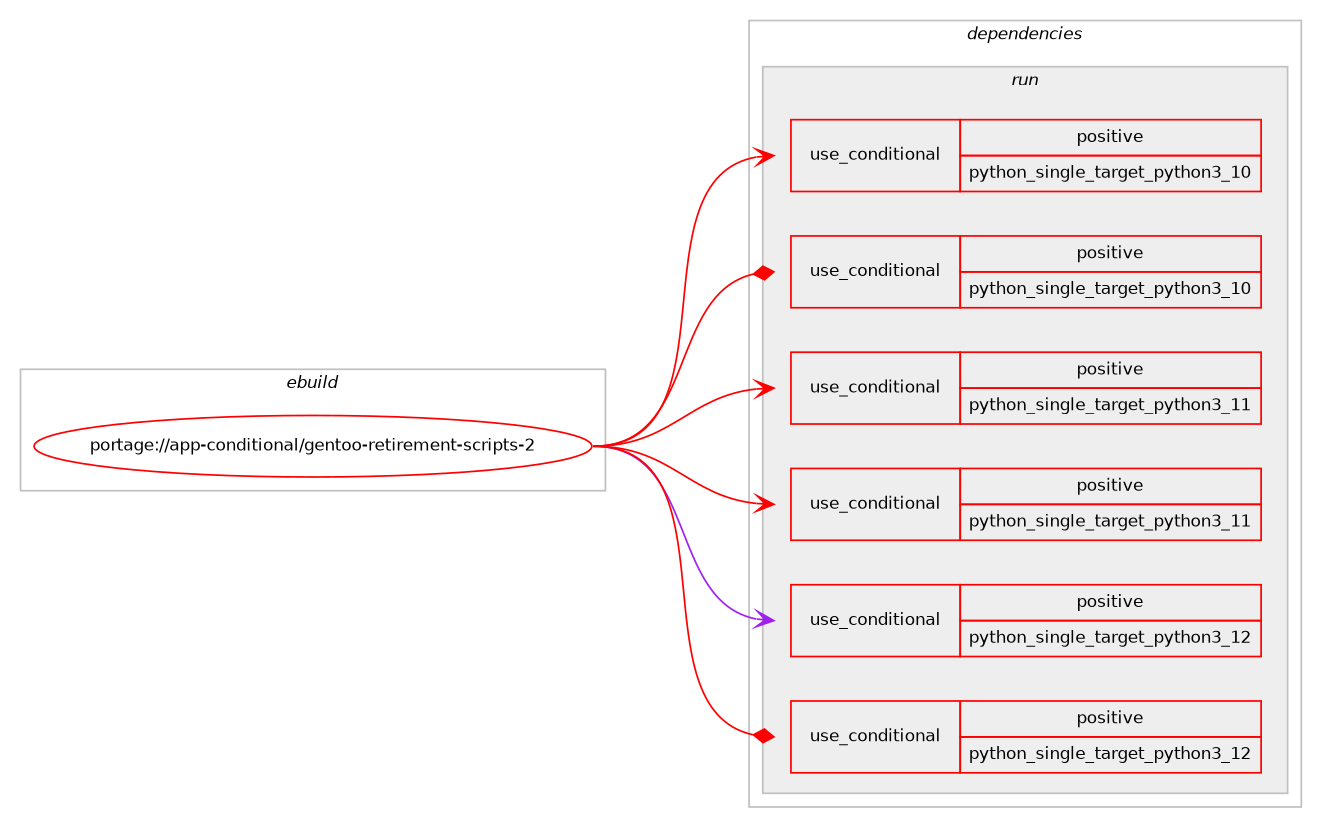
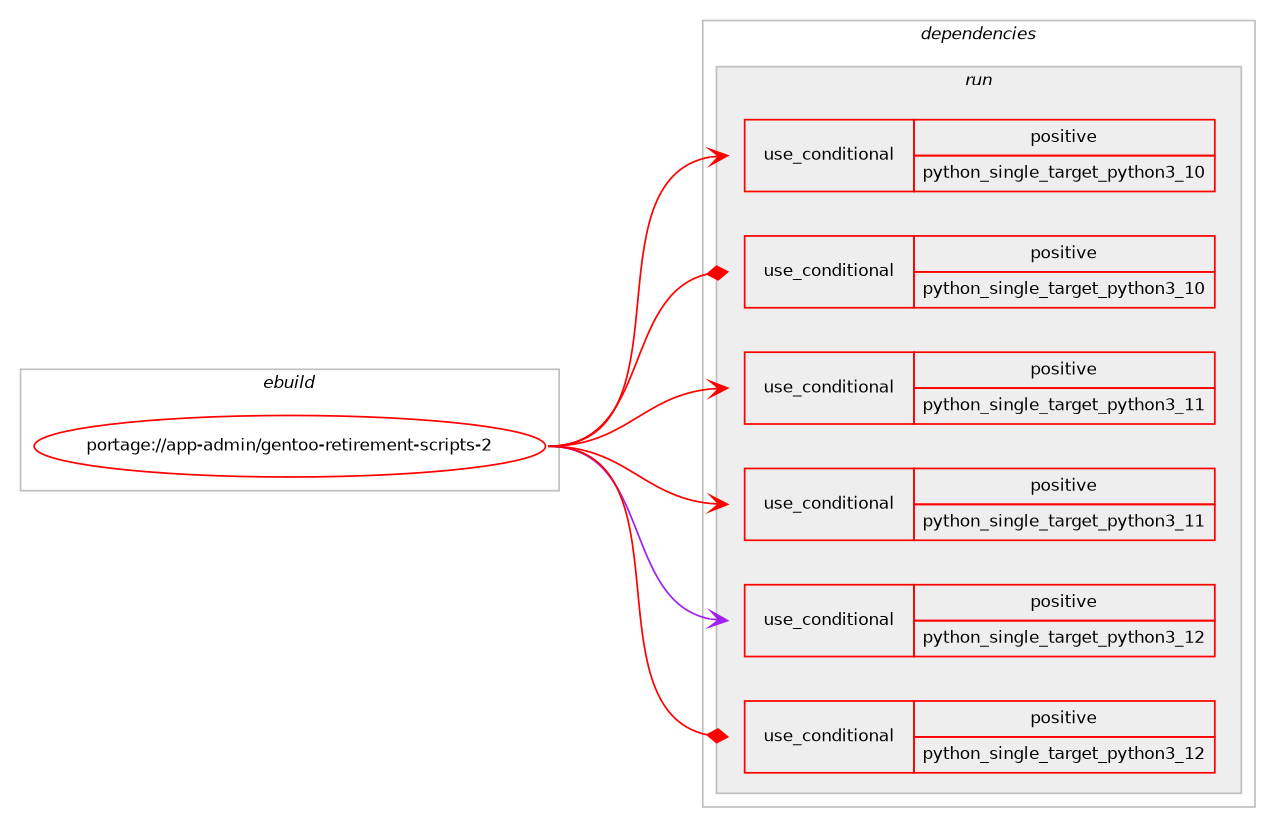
node "portage://app-conditional/gentoo-retirement-scripts-2": label "portage://app-conditional/gentoo-retirement-scripts-2" -> "portage://app-admin/gentoo-retirement-scripts-2"
